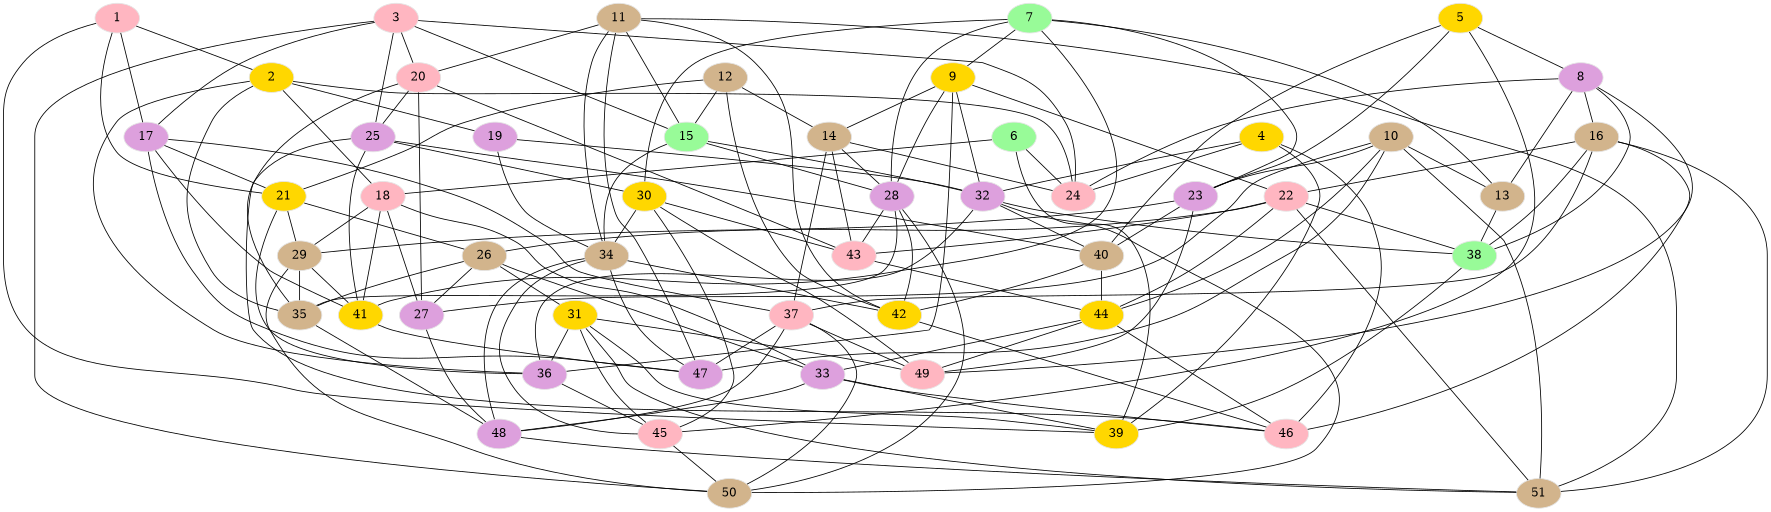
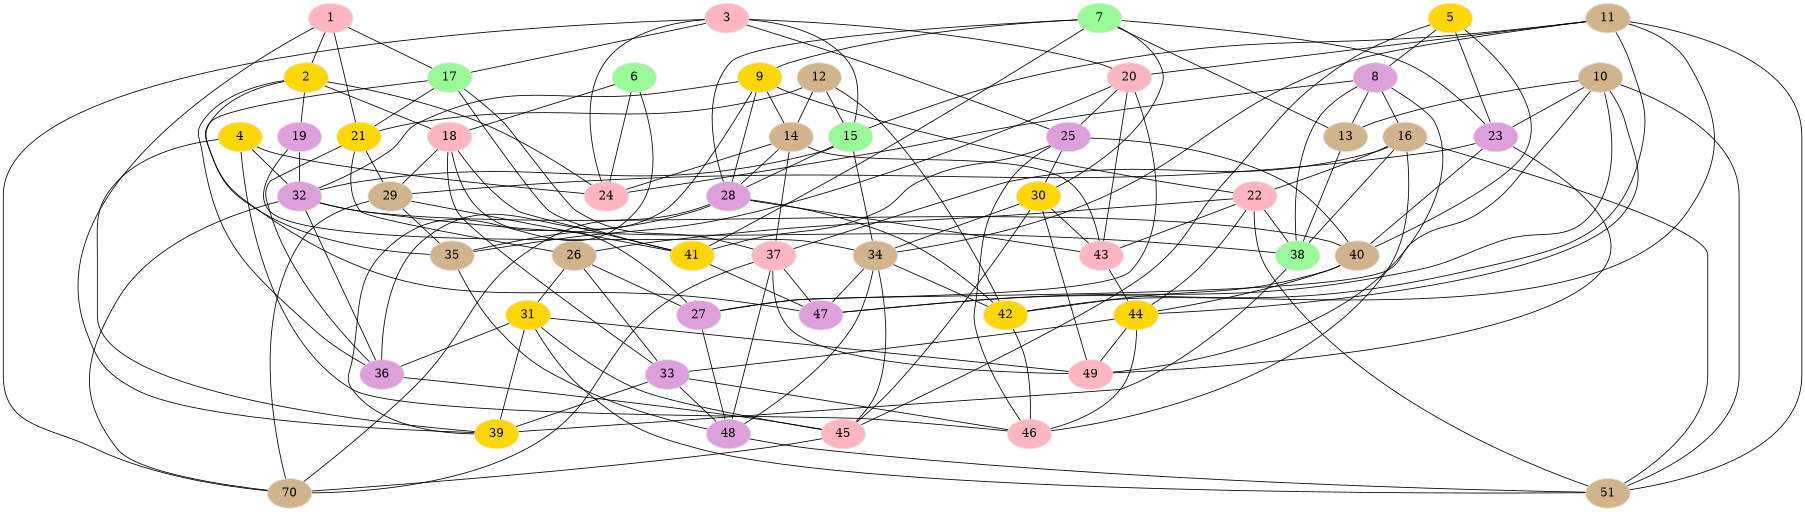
node "17": fillcolor plum -> palegreen
edge "26" -- "35": removed
node "50": label "50" -> "70"
